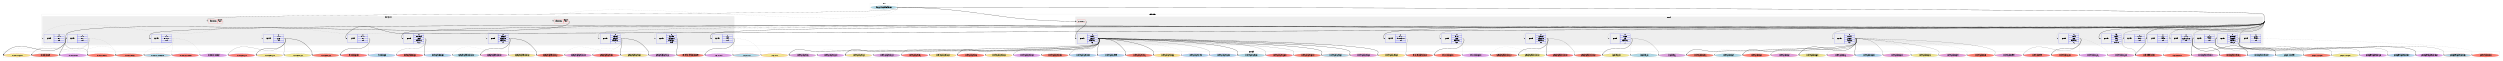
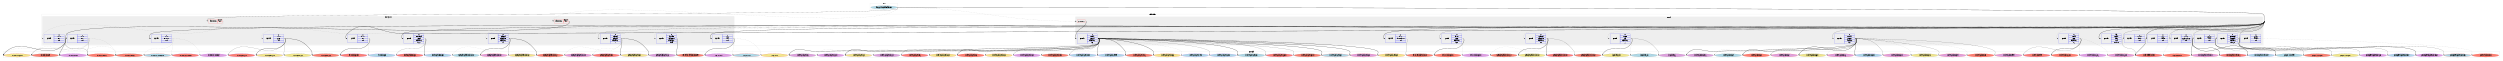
edge "net-analyzer/mate-netspeed-1.12.0" -> "any_of_group": style bold -> dotted
node "sys-devel/autoconf-2.69-r4": fillcolor salmon -> plum
